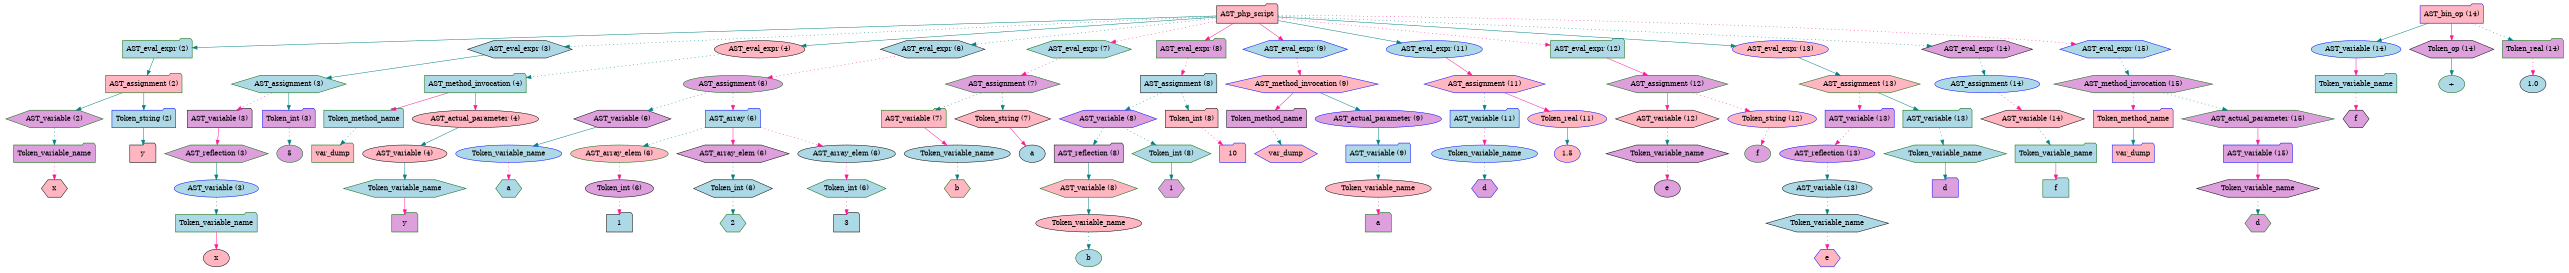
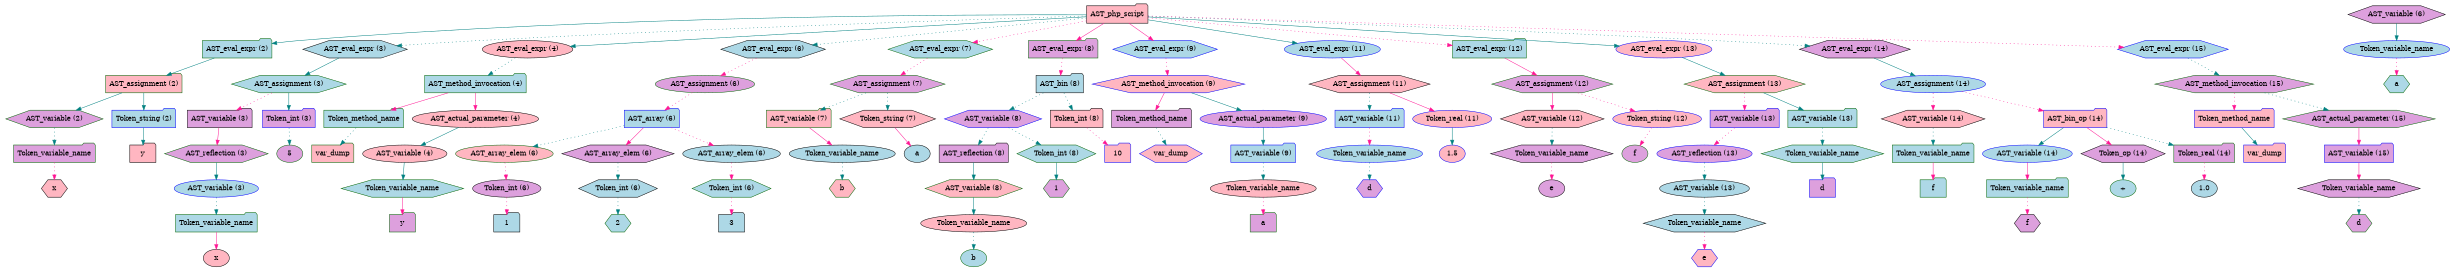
edge "AST_eval_expr (14)" -> "AST_assignment (14)": style dotted -> solid
node "AST_assignment (8)": label "AST_assignment (8)" -> "AST_bin (8)"
node "AST_assignment (11)": color blue -> black
edge "AST_assignment (6)" -> "AST_variable (6)": removed
edge "AST_assignment (14)" -> "AST_bin_op (14)": added
